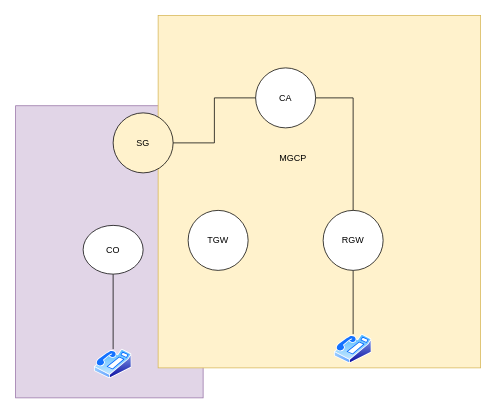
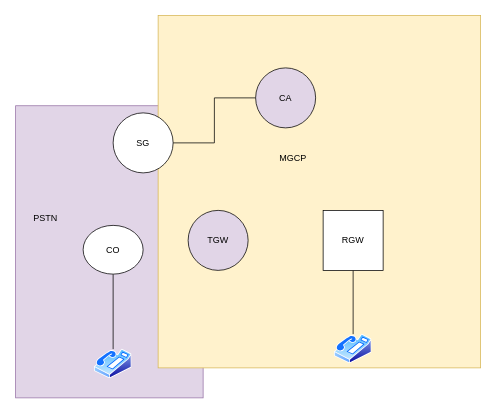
node "CA": fillcolor #ffffff -> #e1d5e7
edge "CA" -- "RGW": removed
node "SG": fillcolor #fff2cc -> #ffffff
node "PSTN": added
node "TGW": fillcolor #ffffff -> #e1d5e7
node "RGW": shape ellipse -> rectangle
